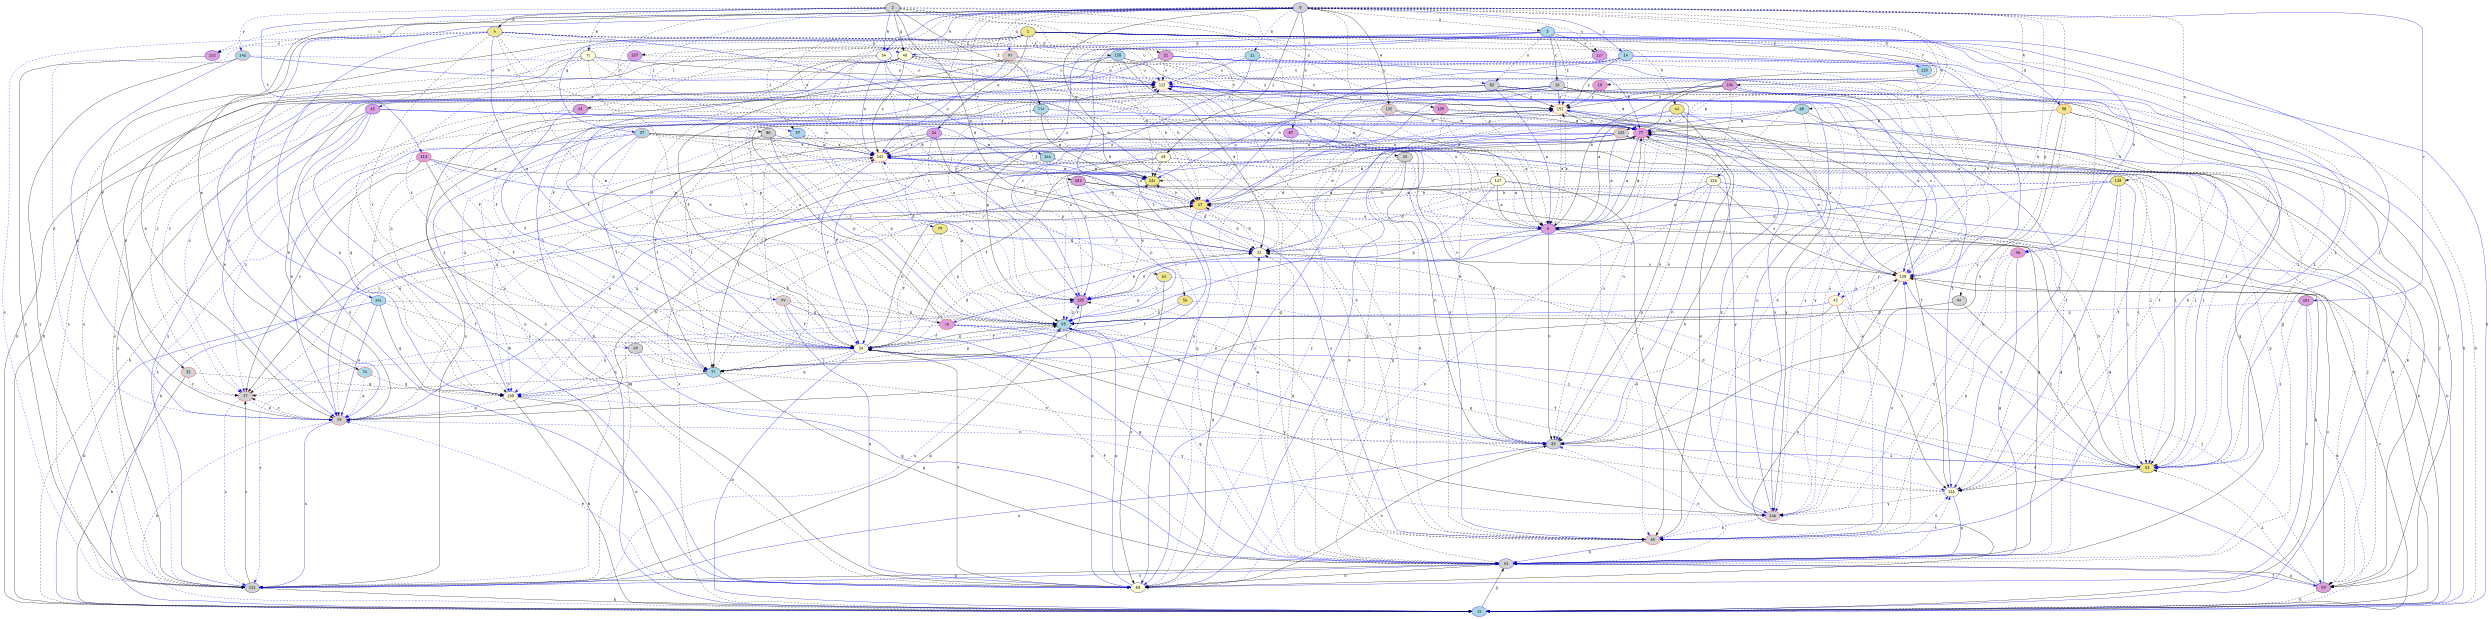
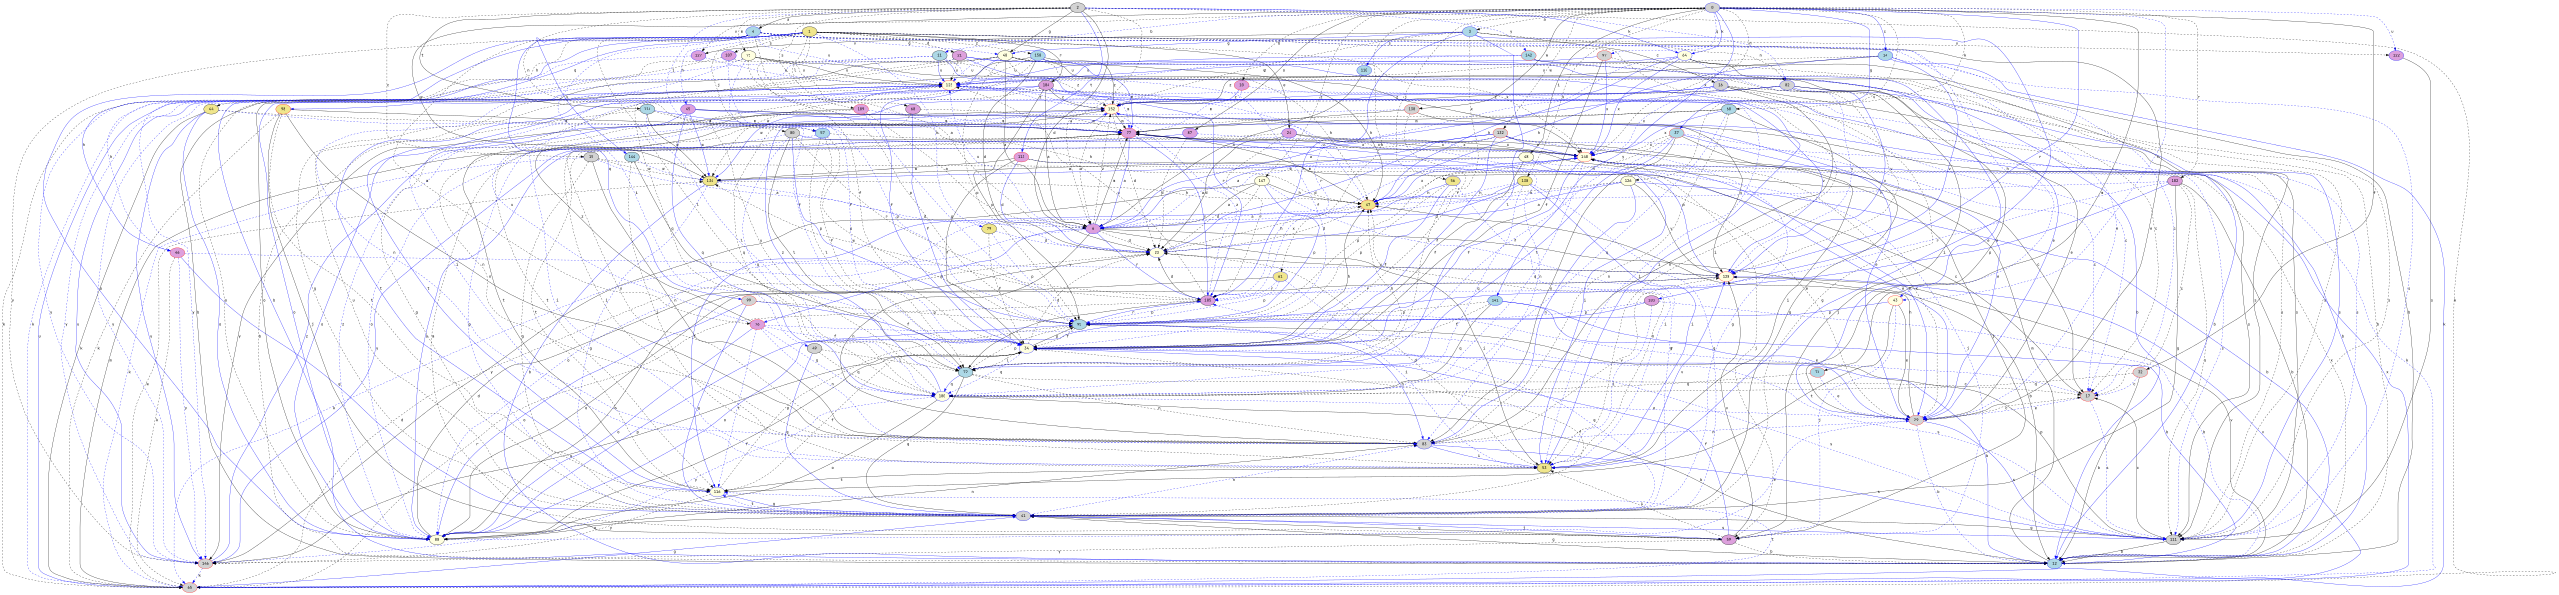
node "4": fillcolor khaki -> lightblue
edge "150" -> "47": style dashed -> solid
edge "16" -> "47": now "56" -> "47"
node "94": removed
edge "59" -> "146": added, label "y"
